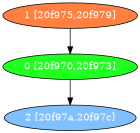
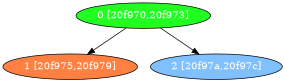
edge "1 [20f975,20f979]" -> "0 [20f970,20f973]": reversed
